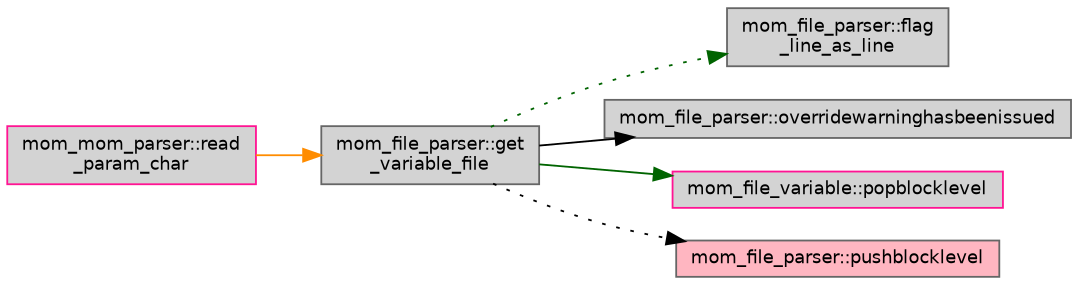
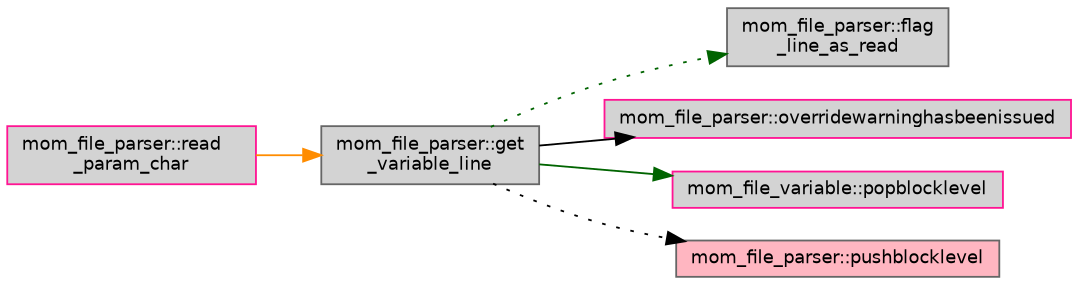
node "mom_file_parser::flag _line_as_line": label "mom_file_parser::flag _line_as_line" -> "mom_file_parser::flag _line_as_read"
node "mom_file_parser::overridewarninghasbeenissued": color gray40 -> deeppink
node "mom_mom_parser::read _param_char": label "mom_mom_parser::read _param_char" -> "mom_file_parser::read _param_char"
node "mom_file_parser::get _variable_file": label "mom_file_parser::get _variable_file" -> "mom_file_parser::get _variable_line"
